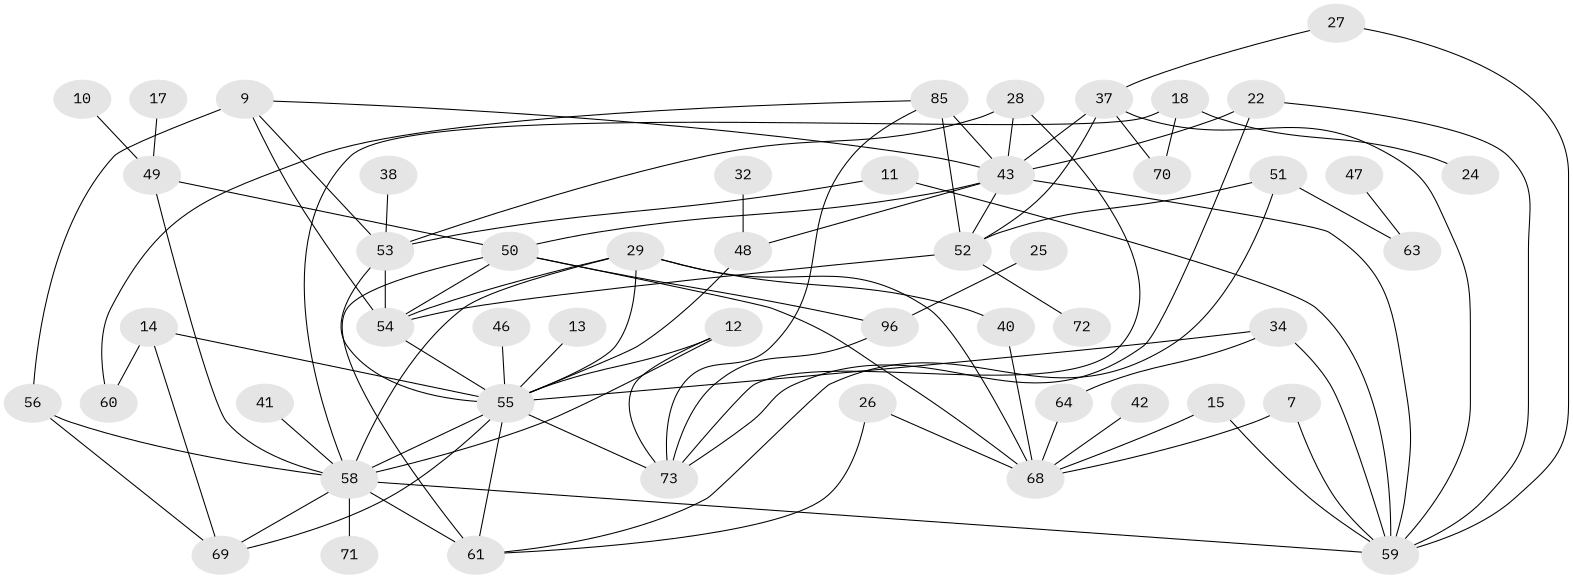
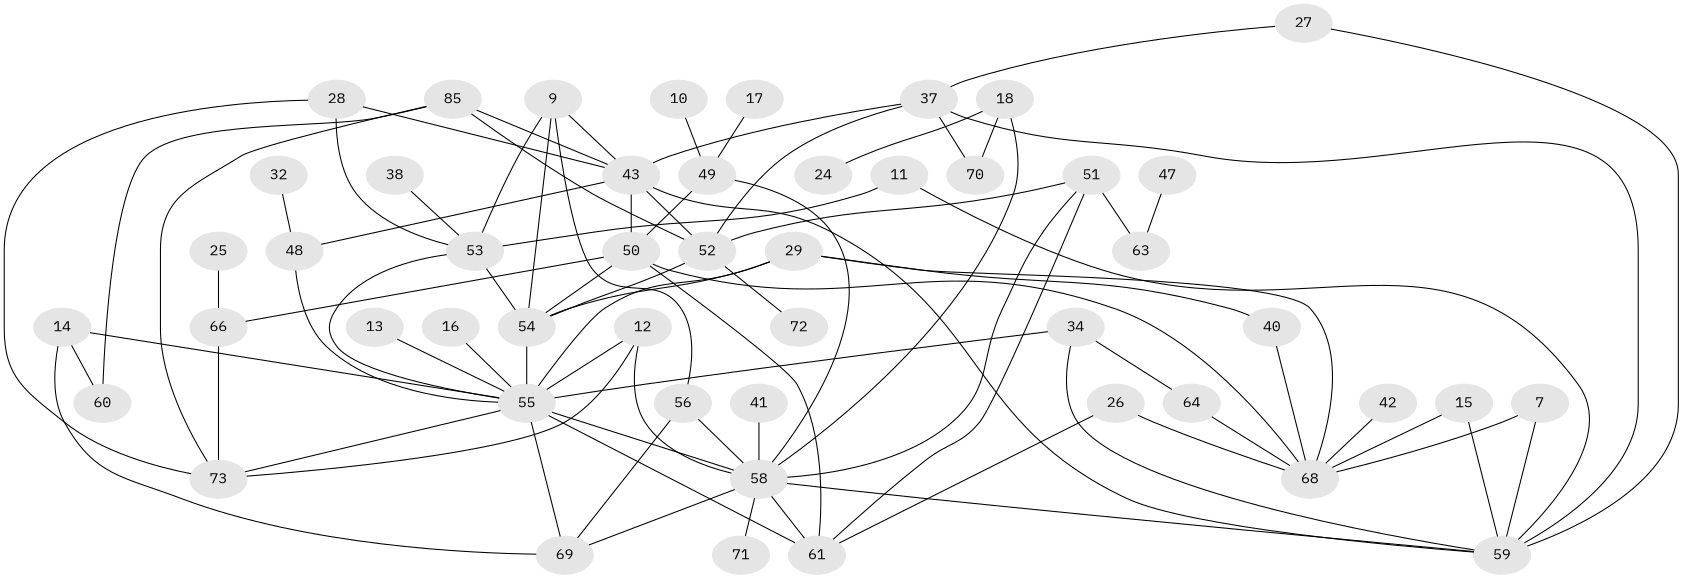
node "22": removed
edge "29" -- "58": now "51" -- "58"
node "46": label "46" -> "16"
node "96": label "96" -> "66"
